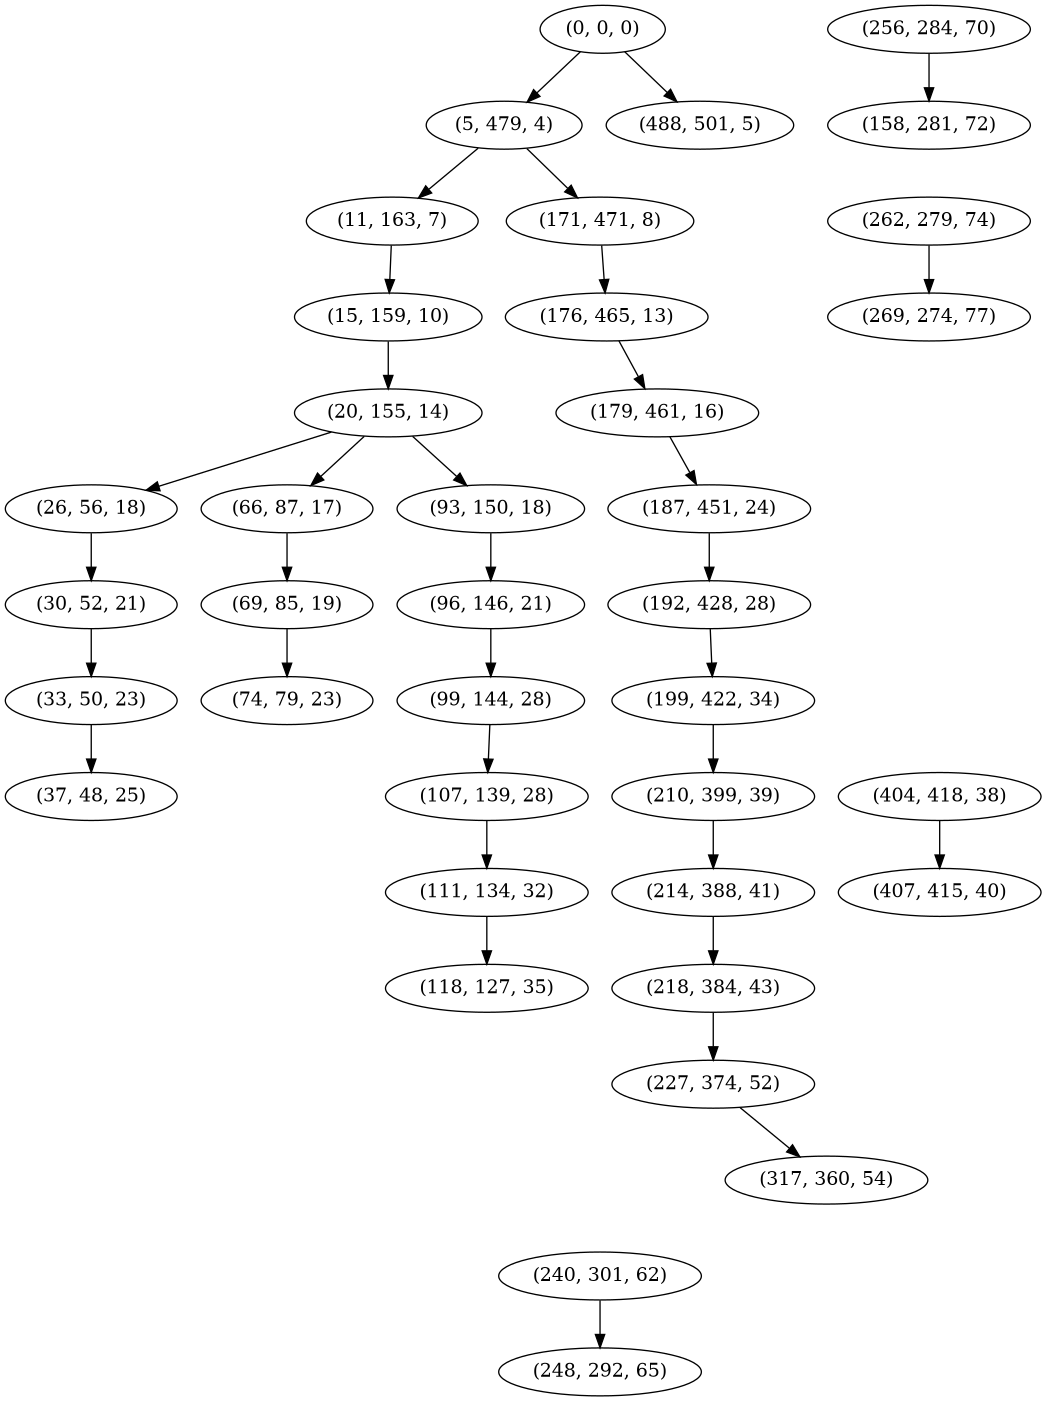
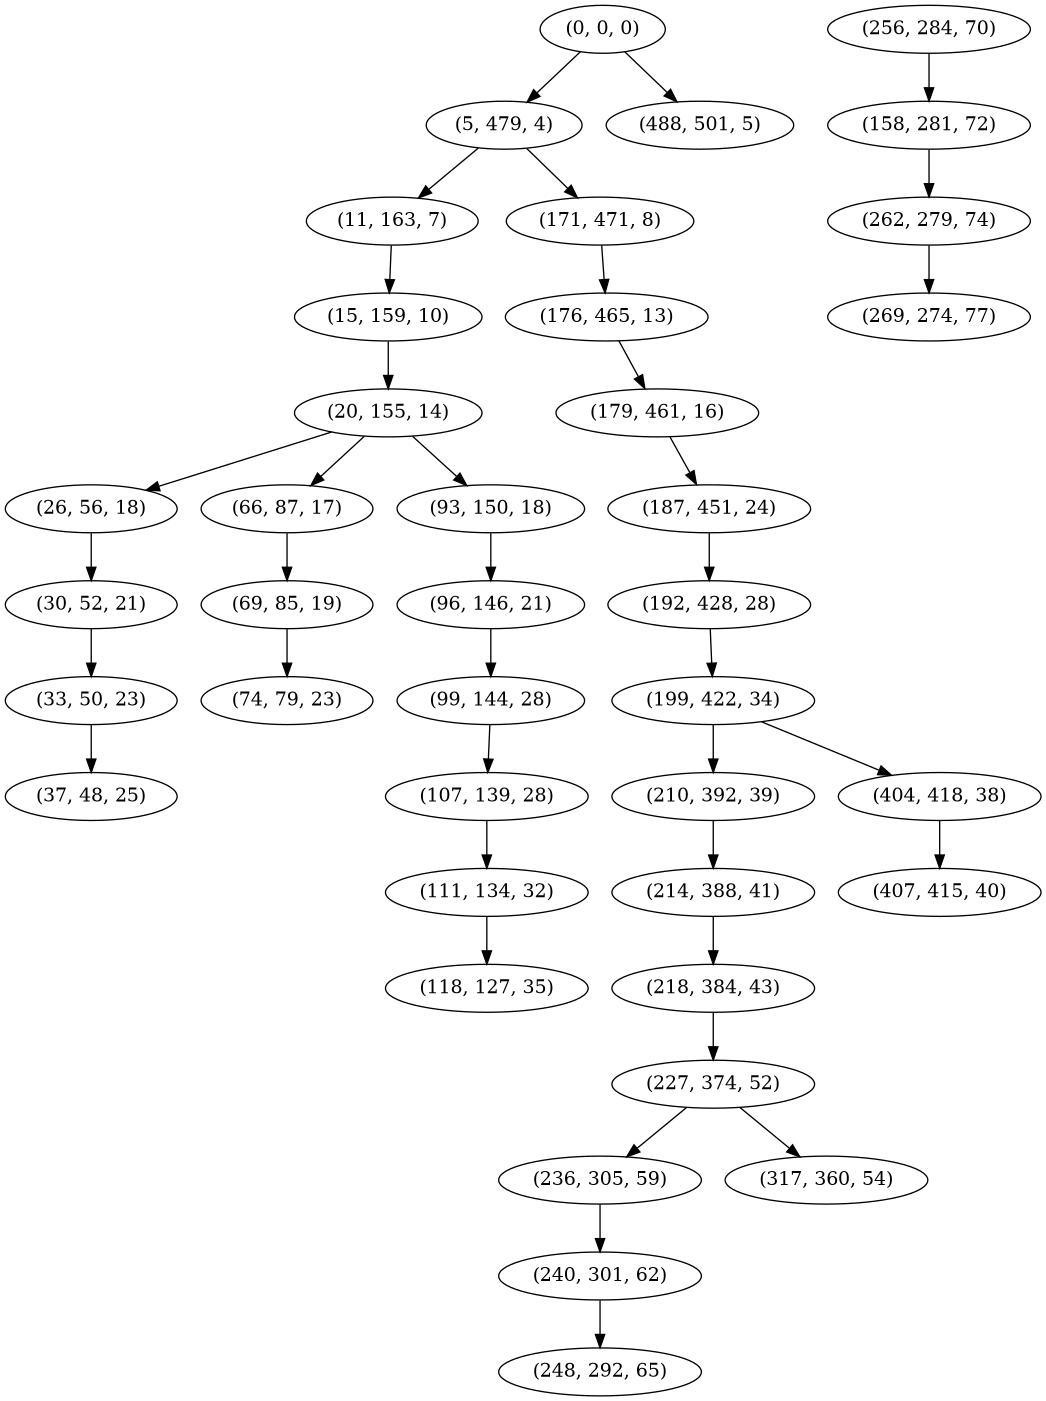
edge "(158, 281, 72)" -> "(262, 279, 74)": added
edge "(199, 422, 34)" -> "(404, 418, 38)": added
node "(210, 399, 39)": label "(210, 399, 39)" -> "(210, 392, 39)"
node "(236, 305, 59)": added
